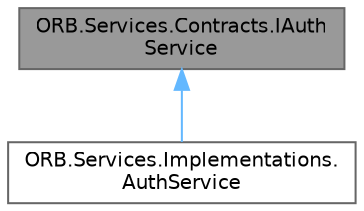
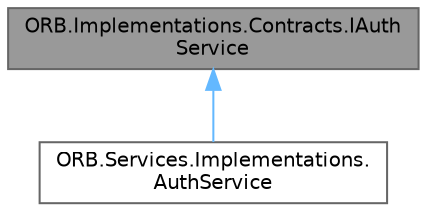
node "ORB.Services.Contracts.IAuth Service": label "ORB.Services.Contracts.IAuth Service" -> "ORB.Implementations.Contracts.IAuth Service"
